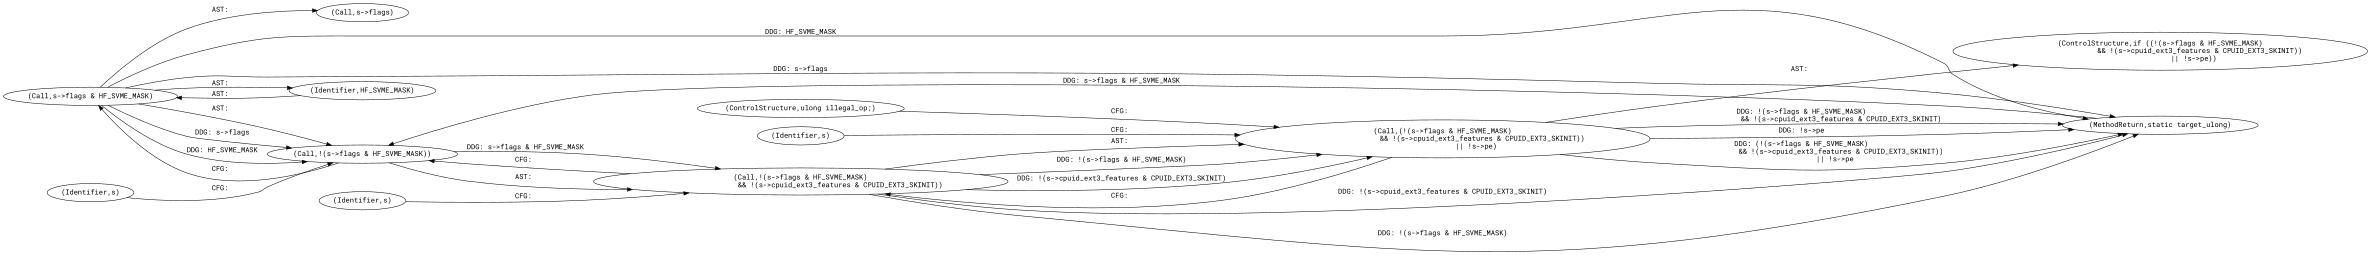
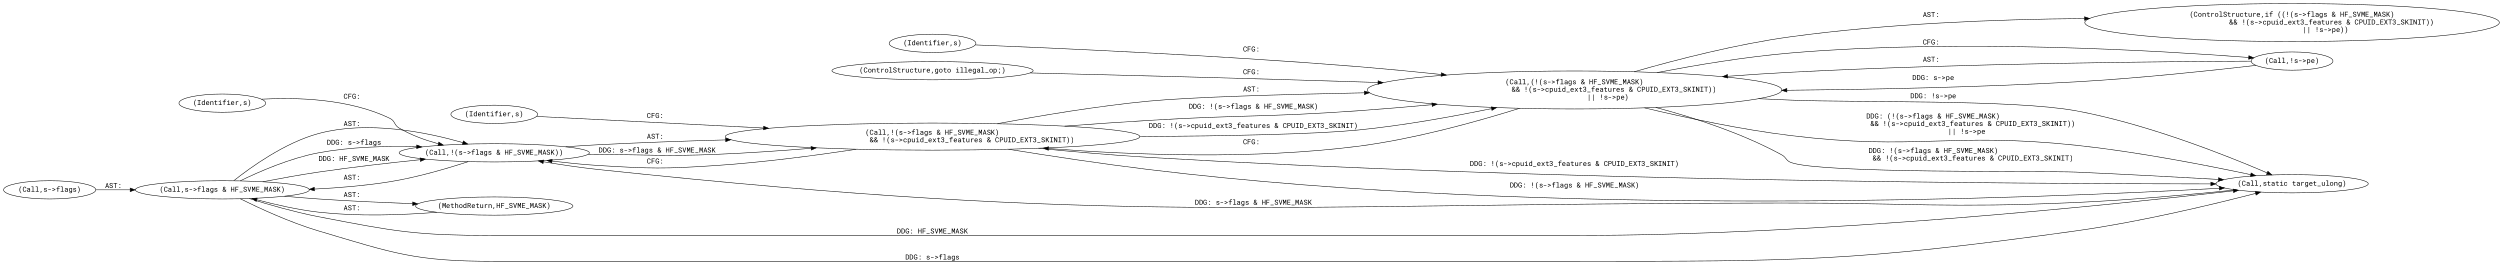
edge "(Call,s->flags & HF_SVME_MASK)" -> "(Call,s->flags)": reversed
node "(Call,!s->pe)": added
node "(Identifier,HF_SVME_MASK)": label "(Identifier,HF_SVME_MASK)" -> "(MethodReturn,HF_SVME_MASK)"
node "(ControlStructure,ulong illegal_op;)": label "(ControlStructure,ulong illegal_op;)" -> "(ControlStructure,goto illegal_op;)"
node "(MethodReturn,static target_ulong)": label "(MethodReturn,static target_ulong)" -> "(Call,static target_ulong)"
edge "(Call,!(s->flags & HF_SVME_MASK))" -> "(Call,s->flags & HF_SVME_MASK)": label "CFG: " -> "AST: "
